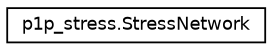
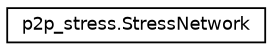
node "p1p_stress.StressNetwork": label "p1p_stress.StressNetwork" -> "p2p_stress.StressNetwork"
